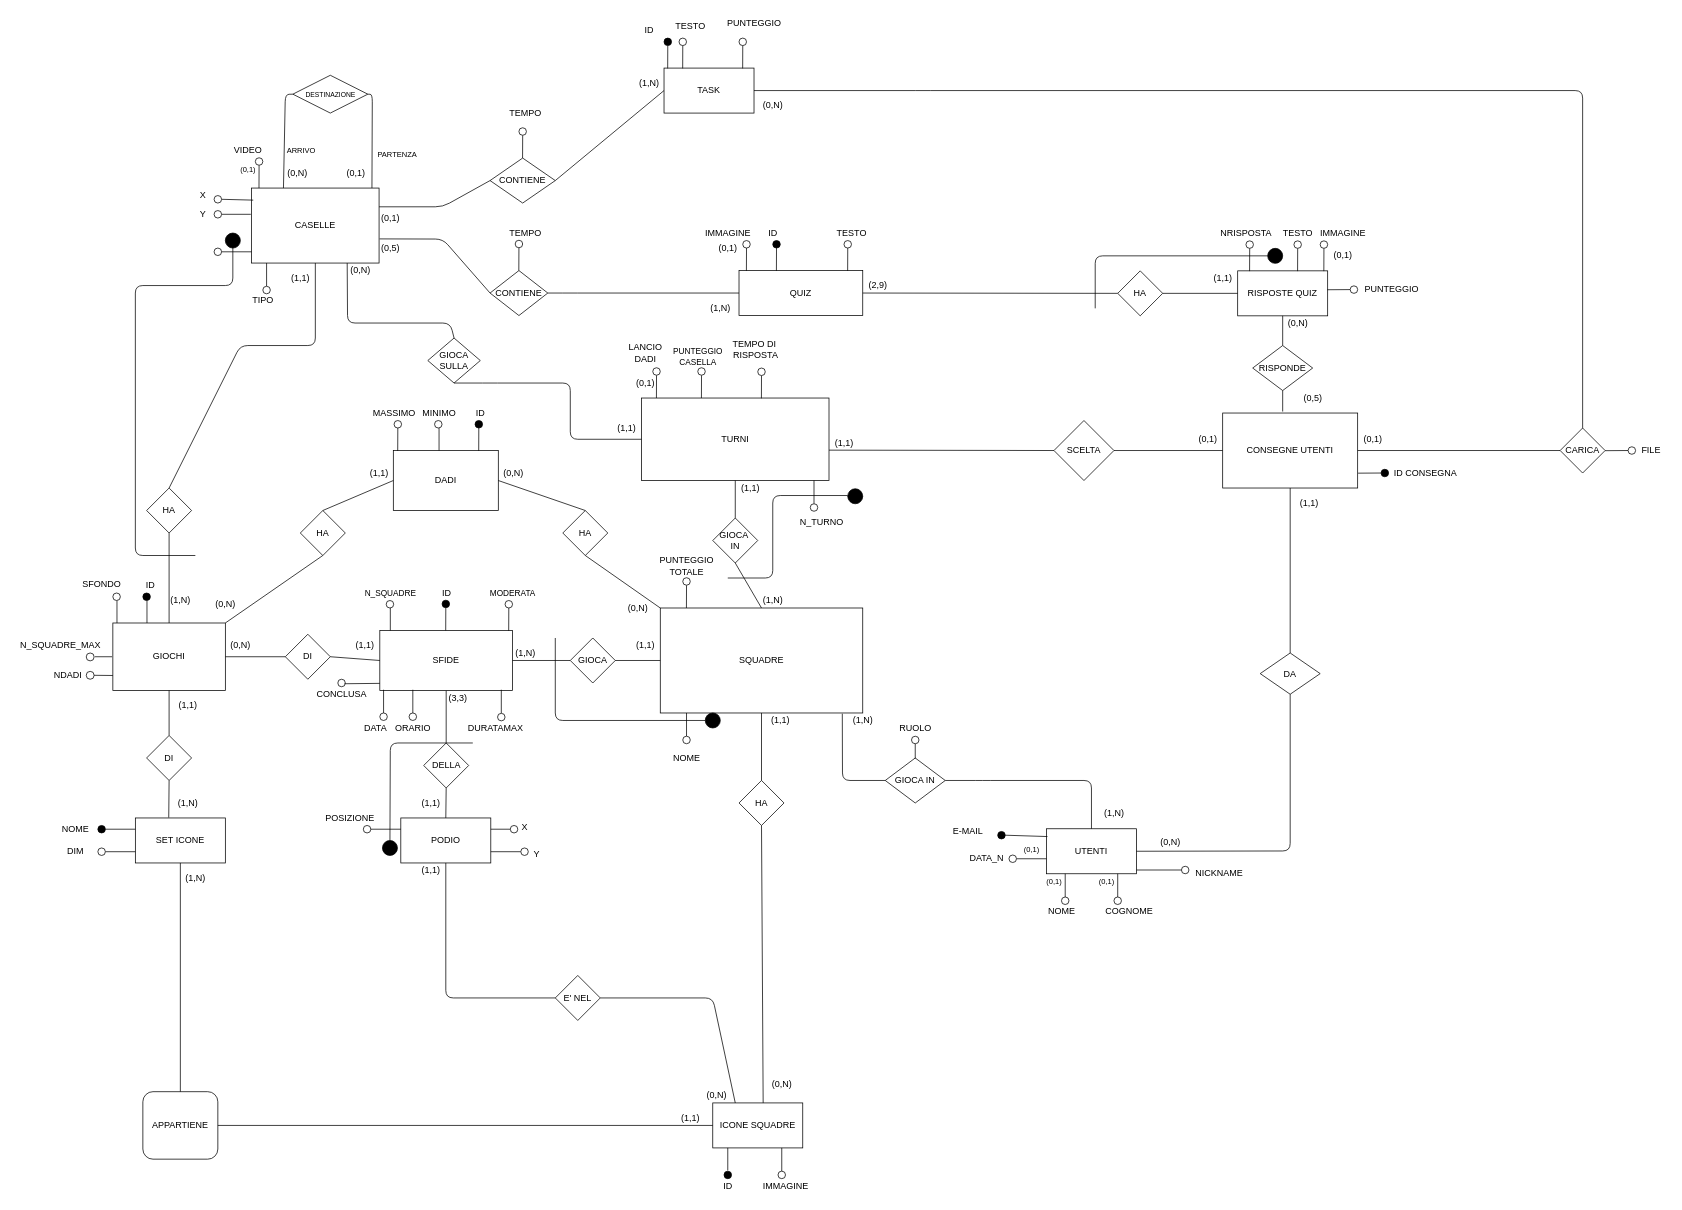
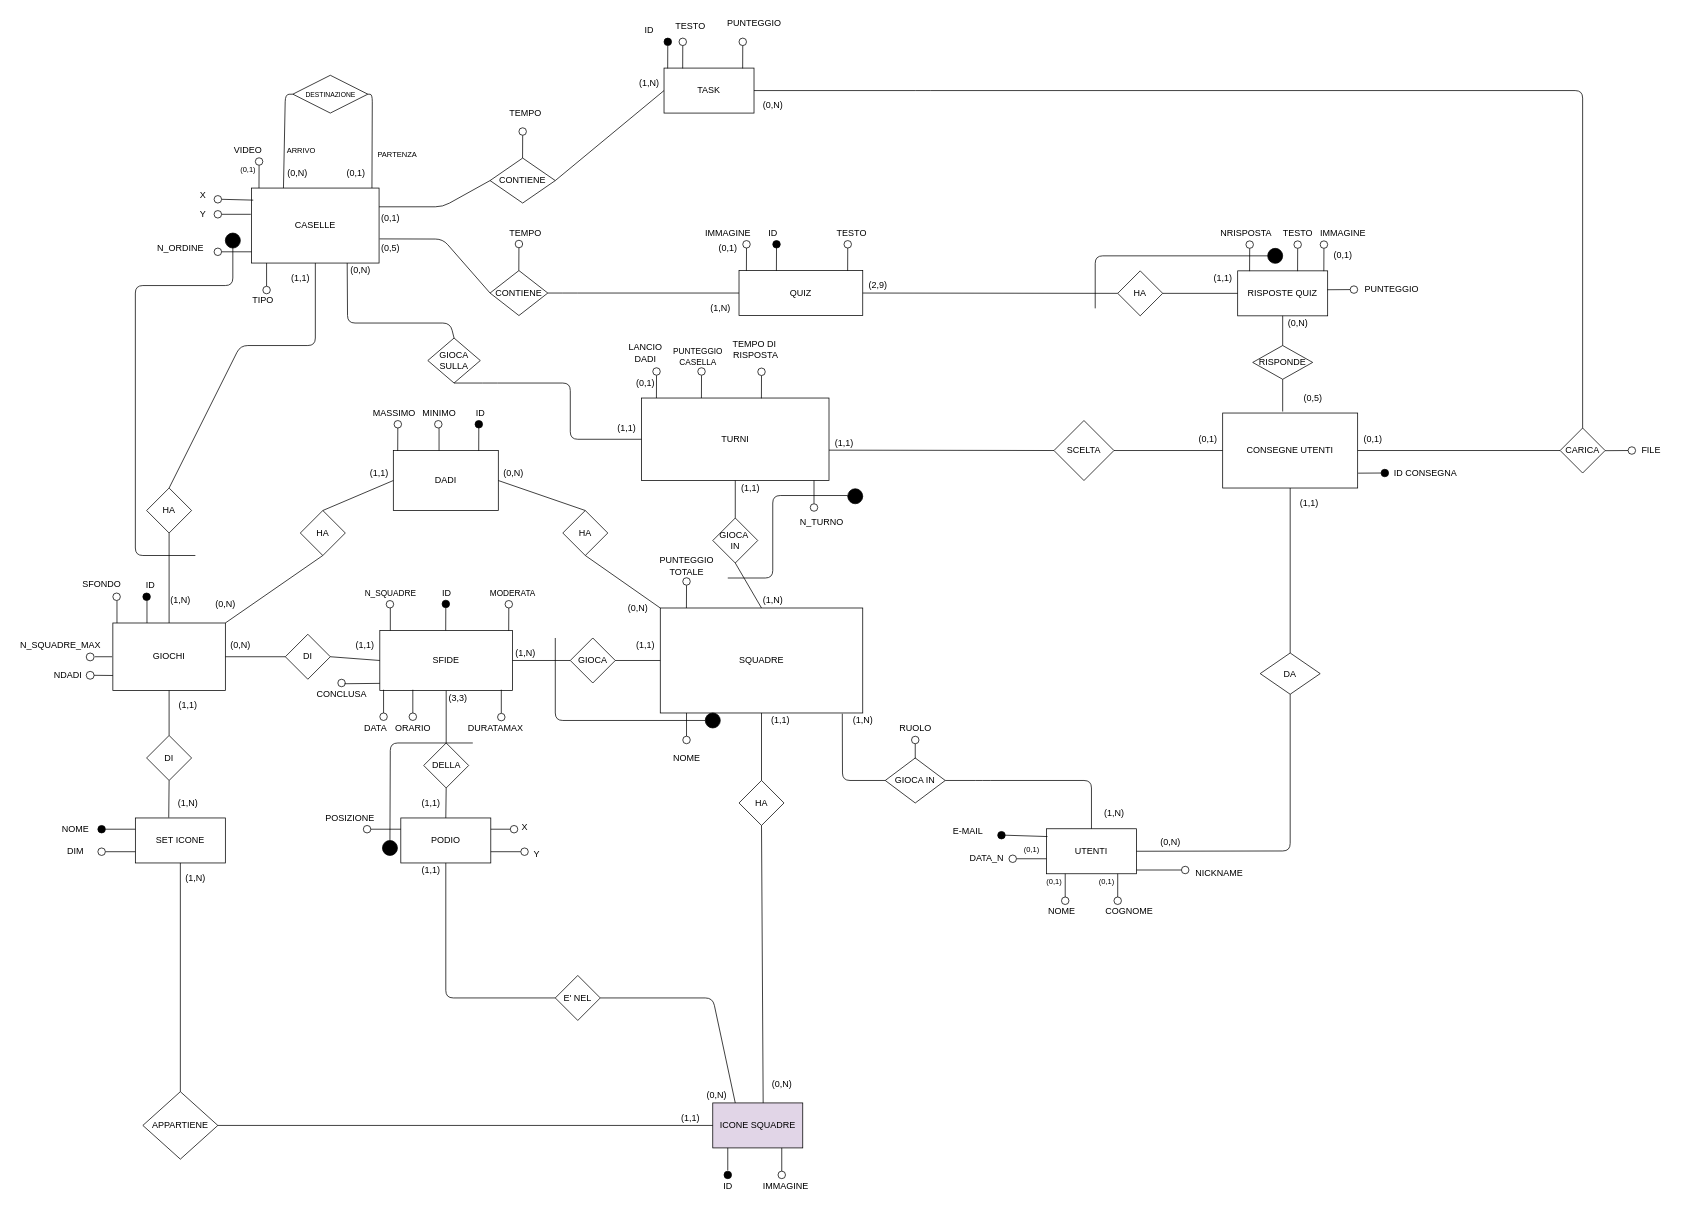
node "N_ORDINE": added
node "RISPONDE": size 60x45 -> 60x34
node "APPARTIENE": shape rounded rectangle -> diamond
node "ICONE SQUADRE": fillcolor #ffffff -> #e1d5e7
